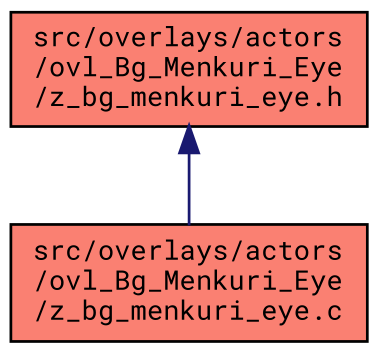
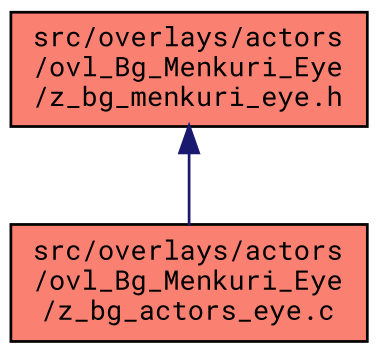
node "src/overlays/actors /ovl_Bg_Menkuri_Eye /z_bg_menkuri_eye.c": label "src/overlays/actors /ovl_Bg_Menkuri_Eye /z_bg_menkuri_eye.c" -> "src/overlays/actors /ovl_Bg_Menkuri_Eye /z_bg_actors_eye.c"
